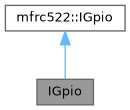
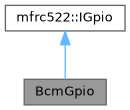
node "IGpio": label "IGpio" -> "BcmGpio"
